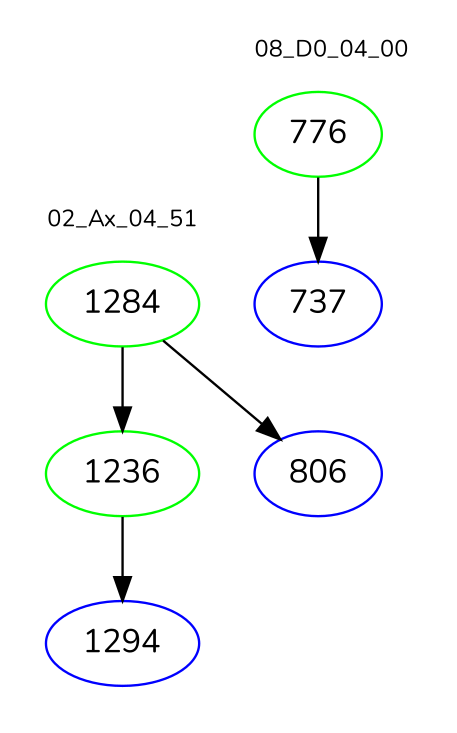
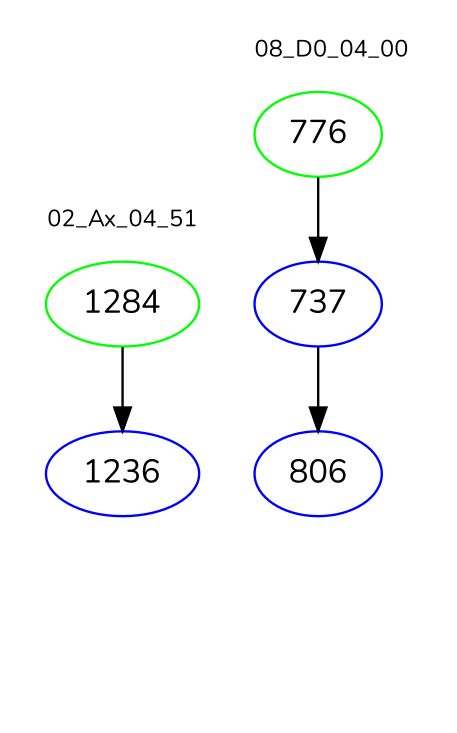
edge "1284" -> "806": now "737" -> "806"
node "1236": color green -> blue
node "1294": removed
